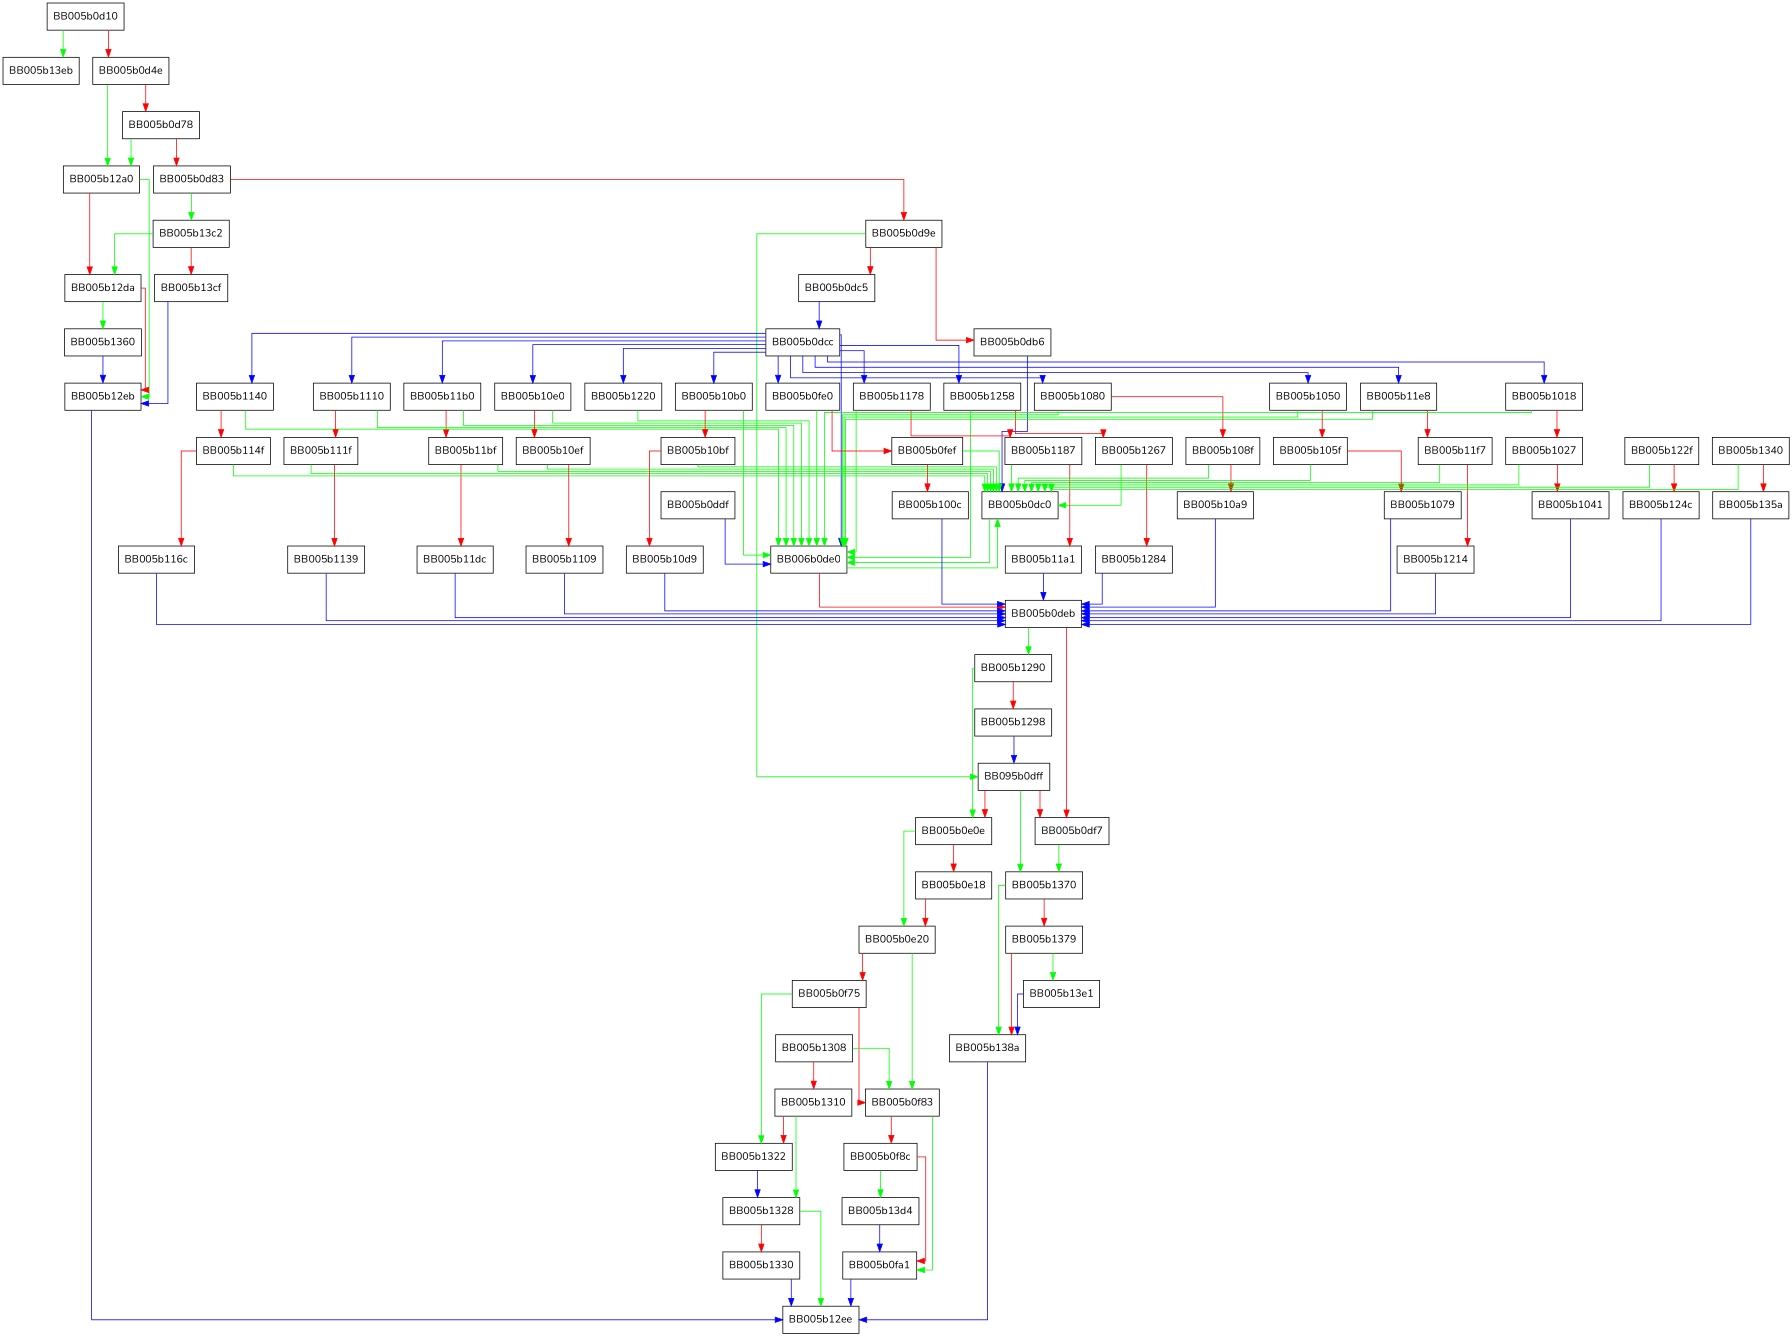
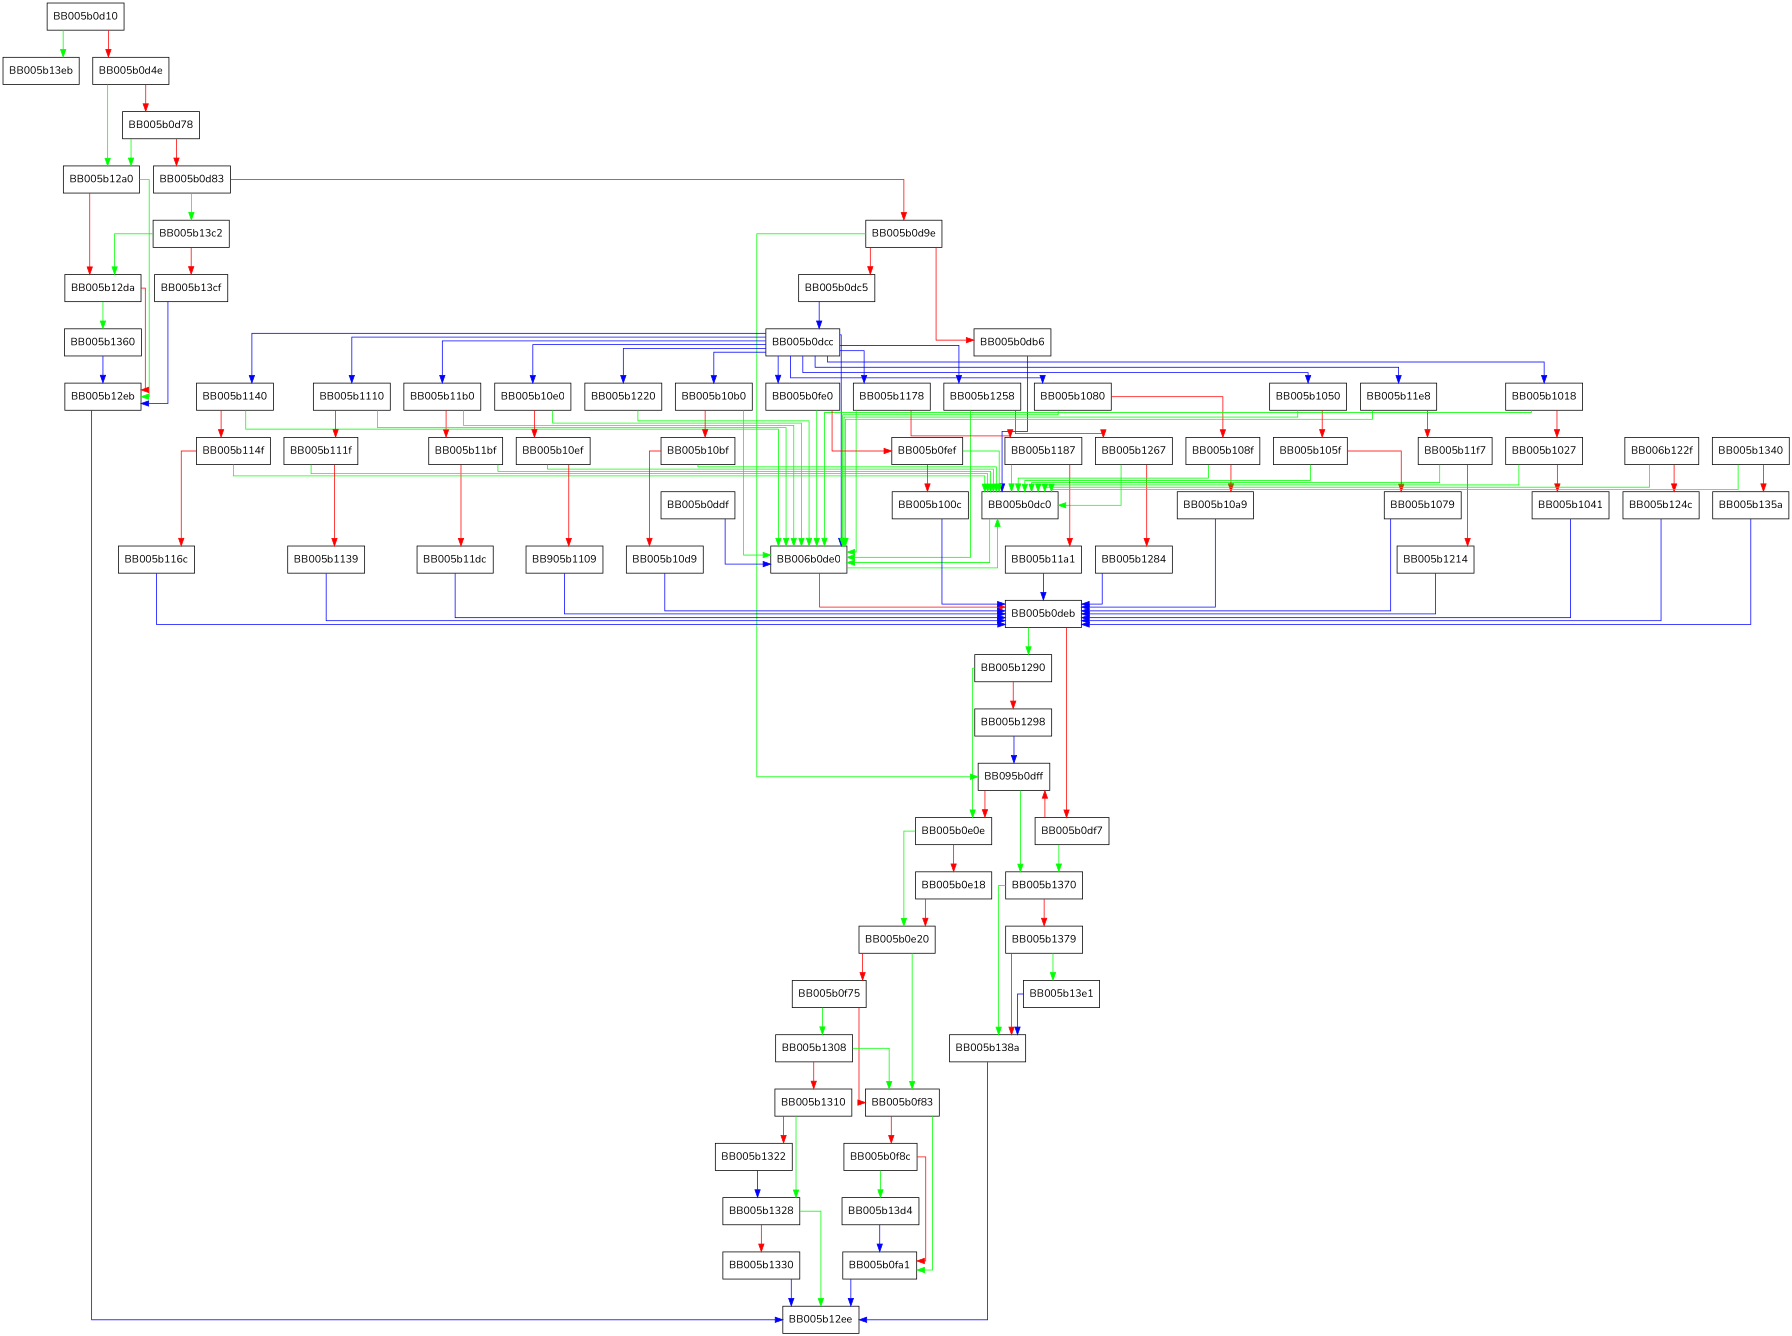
node "BB005b122f": label "BB005b122f" -> "BB006b122f"
node "BB005b1109": label "BB005b1109" -> "BB905b1109"
edge "BB095b0dff" -> "BB005b0df7": reversed
edge "BB005b0f75" -> "BB005b1322": now "BB005b0f75" -> "BB005b1308"
